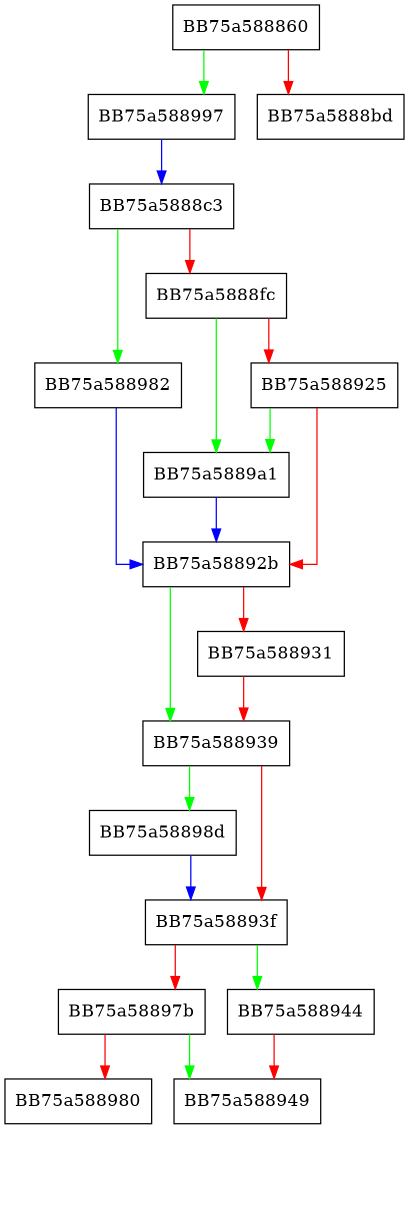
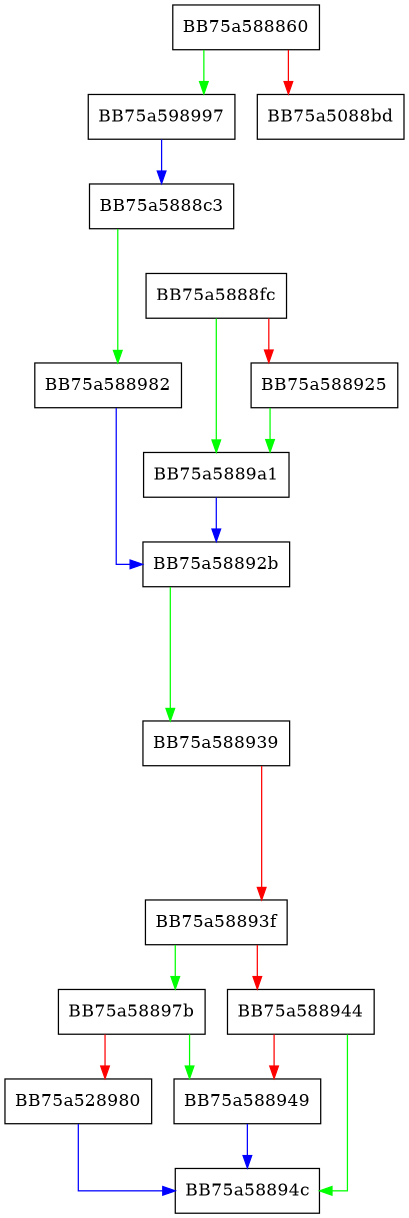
node "BB75a588997": label "BB75a588997" -> "BB75a598997"
node "BB75a5888bd": label "BB75a5888bd" -> "BB75a5088bd"
edge "BB75a5888c3" -> "BB75a5888fc": removed
edge "BB75a588925" -> "BB75a58892b": removed
node "BB75a588931": removed
node "BB75a58898d": removed
edge "BB75a58893f" -> "BB75a58897b": color red -> green
edge "BB75a58893f" -> "BB75a588944": color green -> red
node "BB75a588980": label "BB75a588980" -> "BB75a528980"
node "BB75a58894c": added
